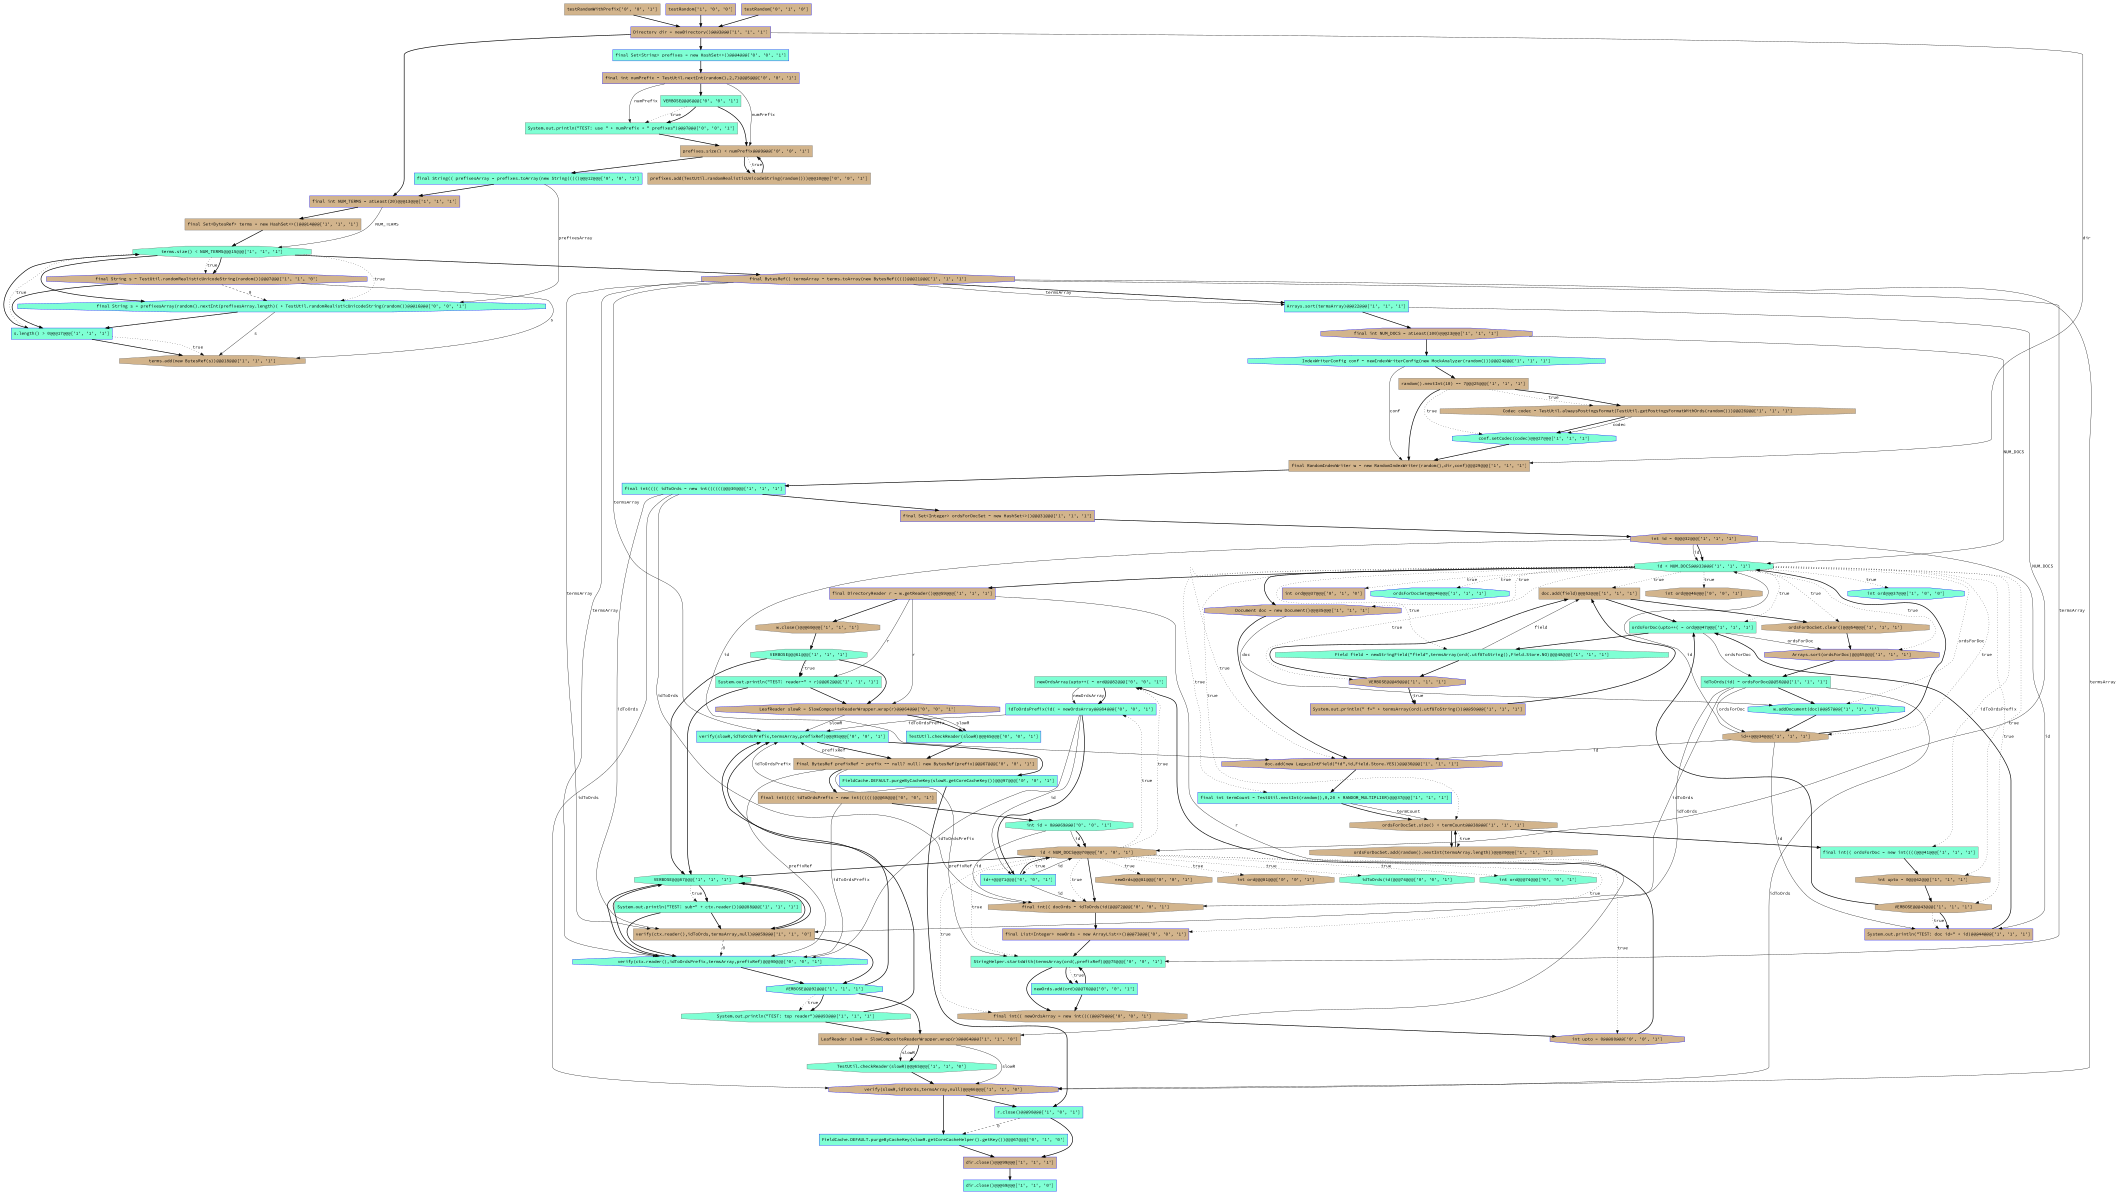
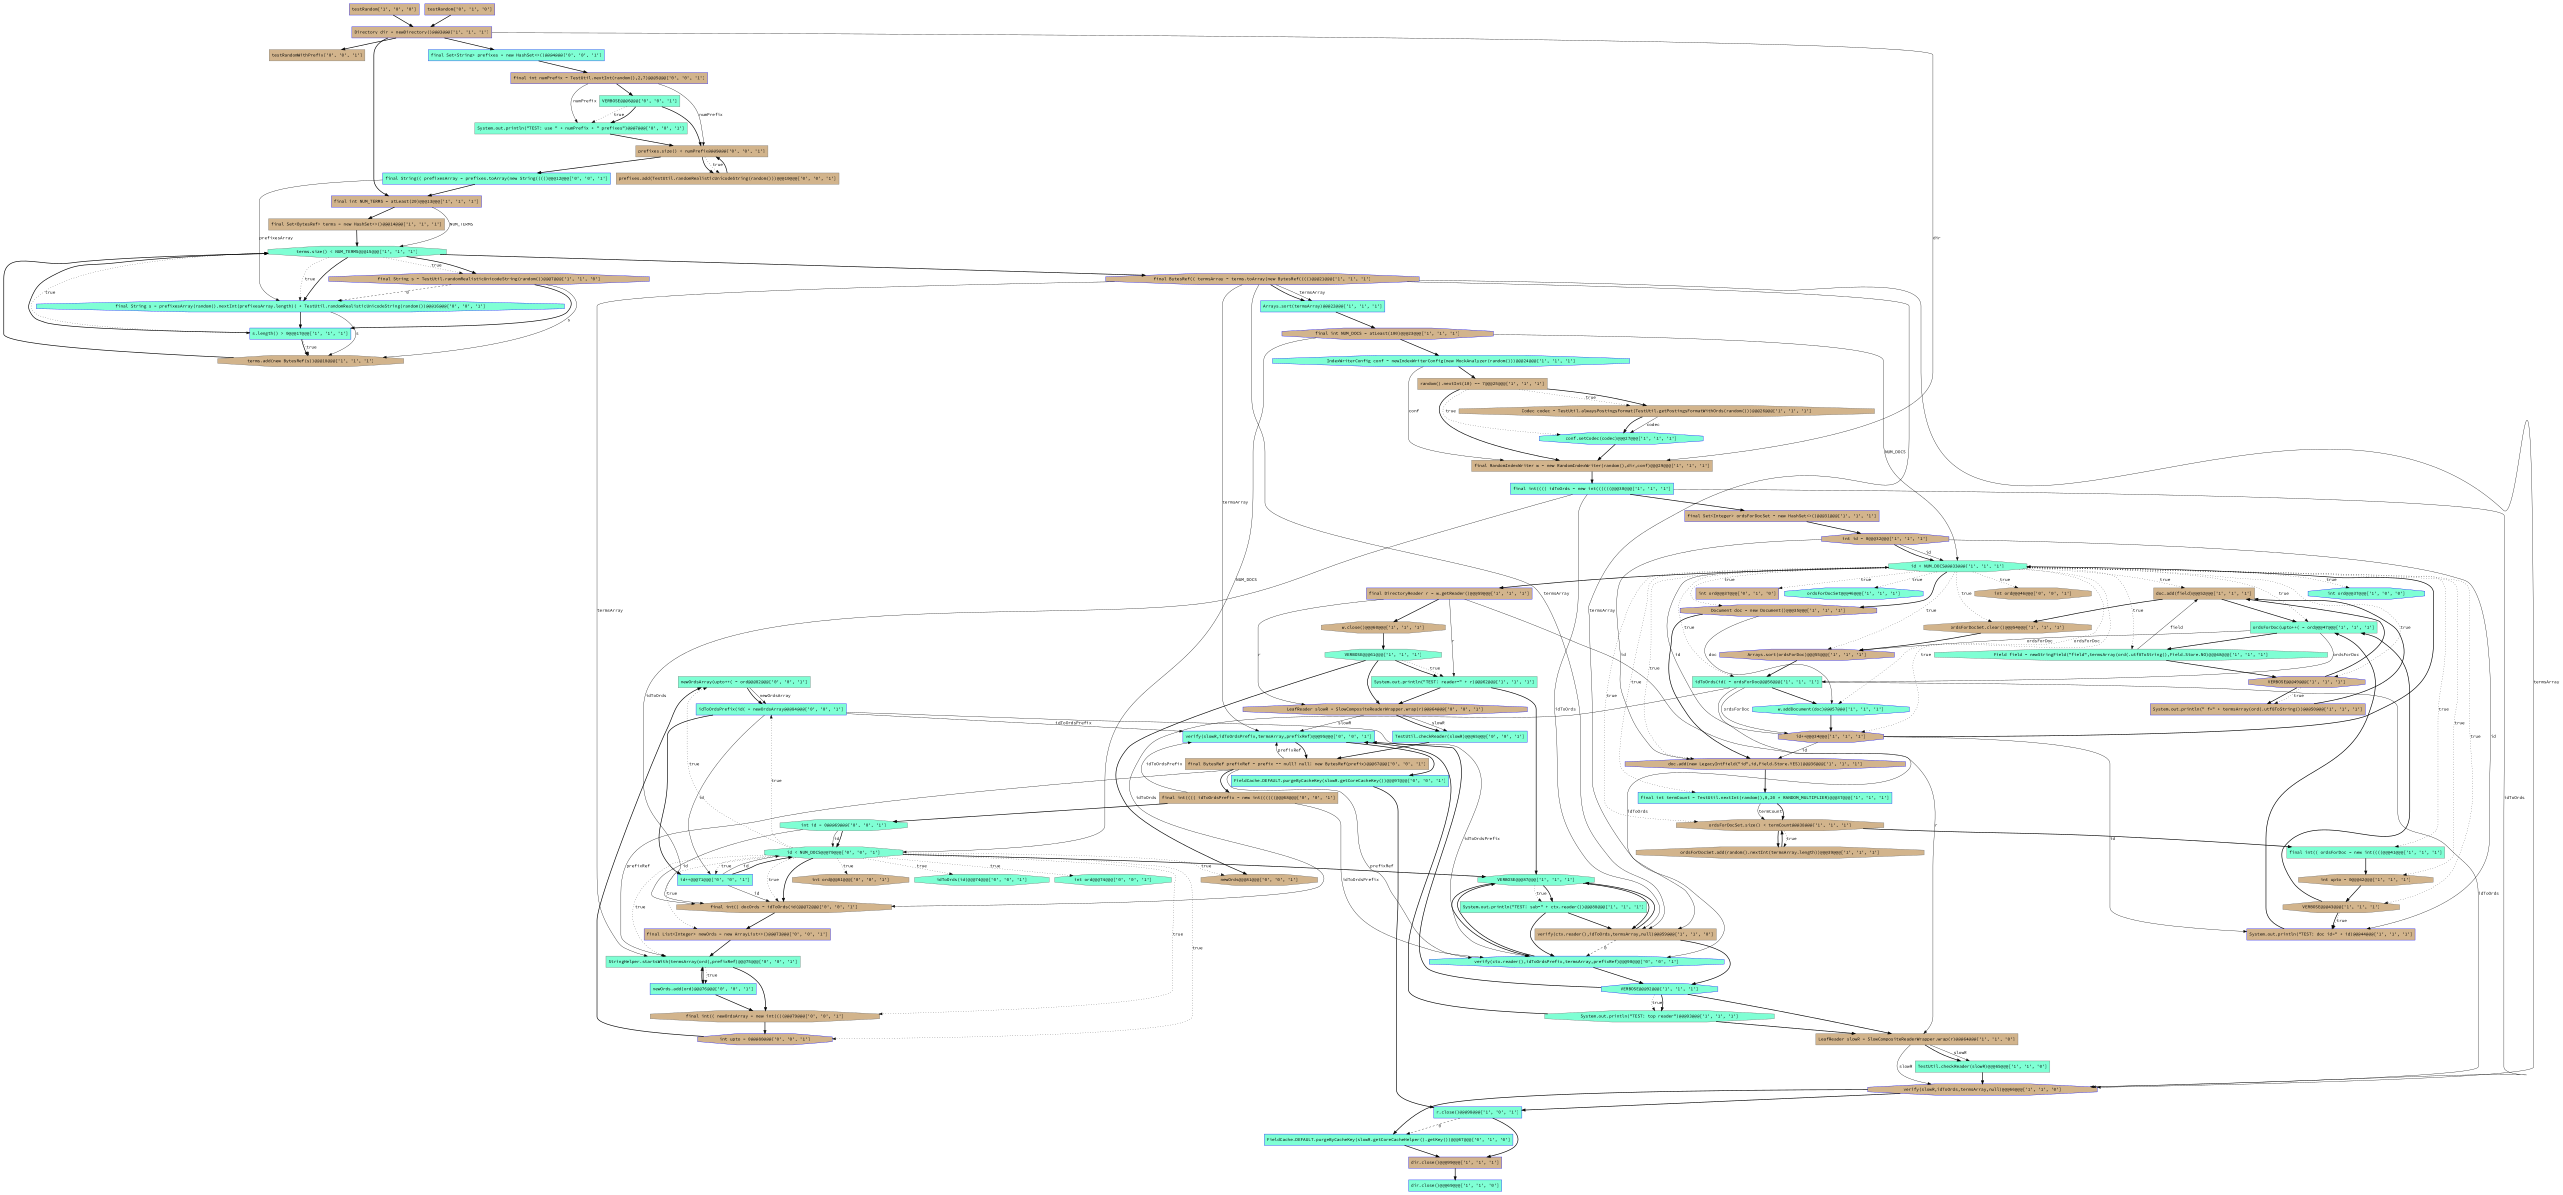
edge "testRandomWithPrefix['0', '0', '1']" -> "Directory dir = newDirectory()@@@3@@@['1', '1', '1']": reversed
edge "terms.add(new BytesRef(s))@@@18@@@['1', '1', '1']" -> "terms.size() < NUM_TERMS@@@15@@@['1', '1', '1']": added
edge "id < NUM_DOCS@@@33@@@['1', '1', '1']" -> "idToOrds(id( = ordsForDoc@@@56@@@['1', '1', '1']": added, label "true"
edge "Arrays.sort(termsArray)@@@22@@@['1', '1', '1']" -> "id < NUM_DOCS@@@70@@@['0', '0', '1']": now "final int NUM_DOCS = atLeast(100)@@@23@@@['1', '1', '1']" -> "id < NUM_DOCS@@@70@@@['0', '0', '1']"
edge "id < NUM_DOCS@@@33@@@['1', '1', '1']" -> "final int(( ordsForDoc = new int((((@@@41@@@['1', '1', '1']": label "idToOrdsPrefix" -> "true"
node "id++@@@34@@@['1', '1', '1']": color gray40 -> blue
edge "VERBOSE@@@61@@@['1', '1', '1']" -> "VERBOSE@@@87@@@['1', '1', '1']": now "VERBOSE@@@61@@@['1', '1', '1']" -> "newOrds@@@81@@@['0', '0', '1']"
node "id < NUM_DOCS@@@70@@@['0', '0', '1']": fillcolor tan -> aquamarine
node "TestUtil.checkReader(slowR)@@@65@@@['1', '1', '0']": shape octagon -> box
